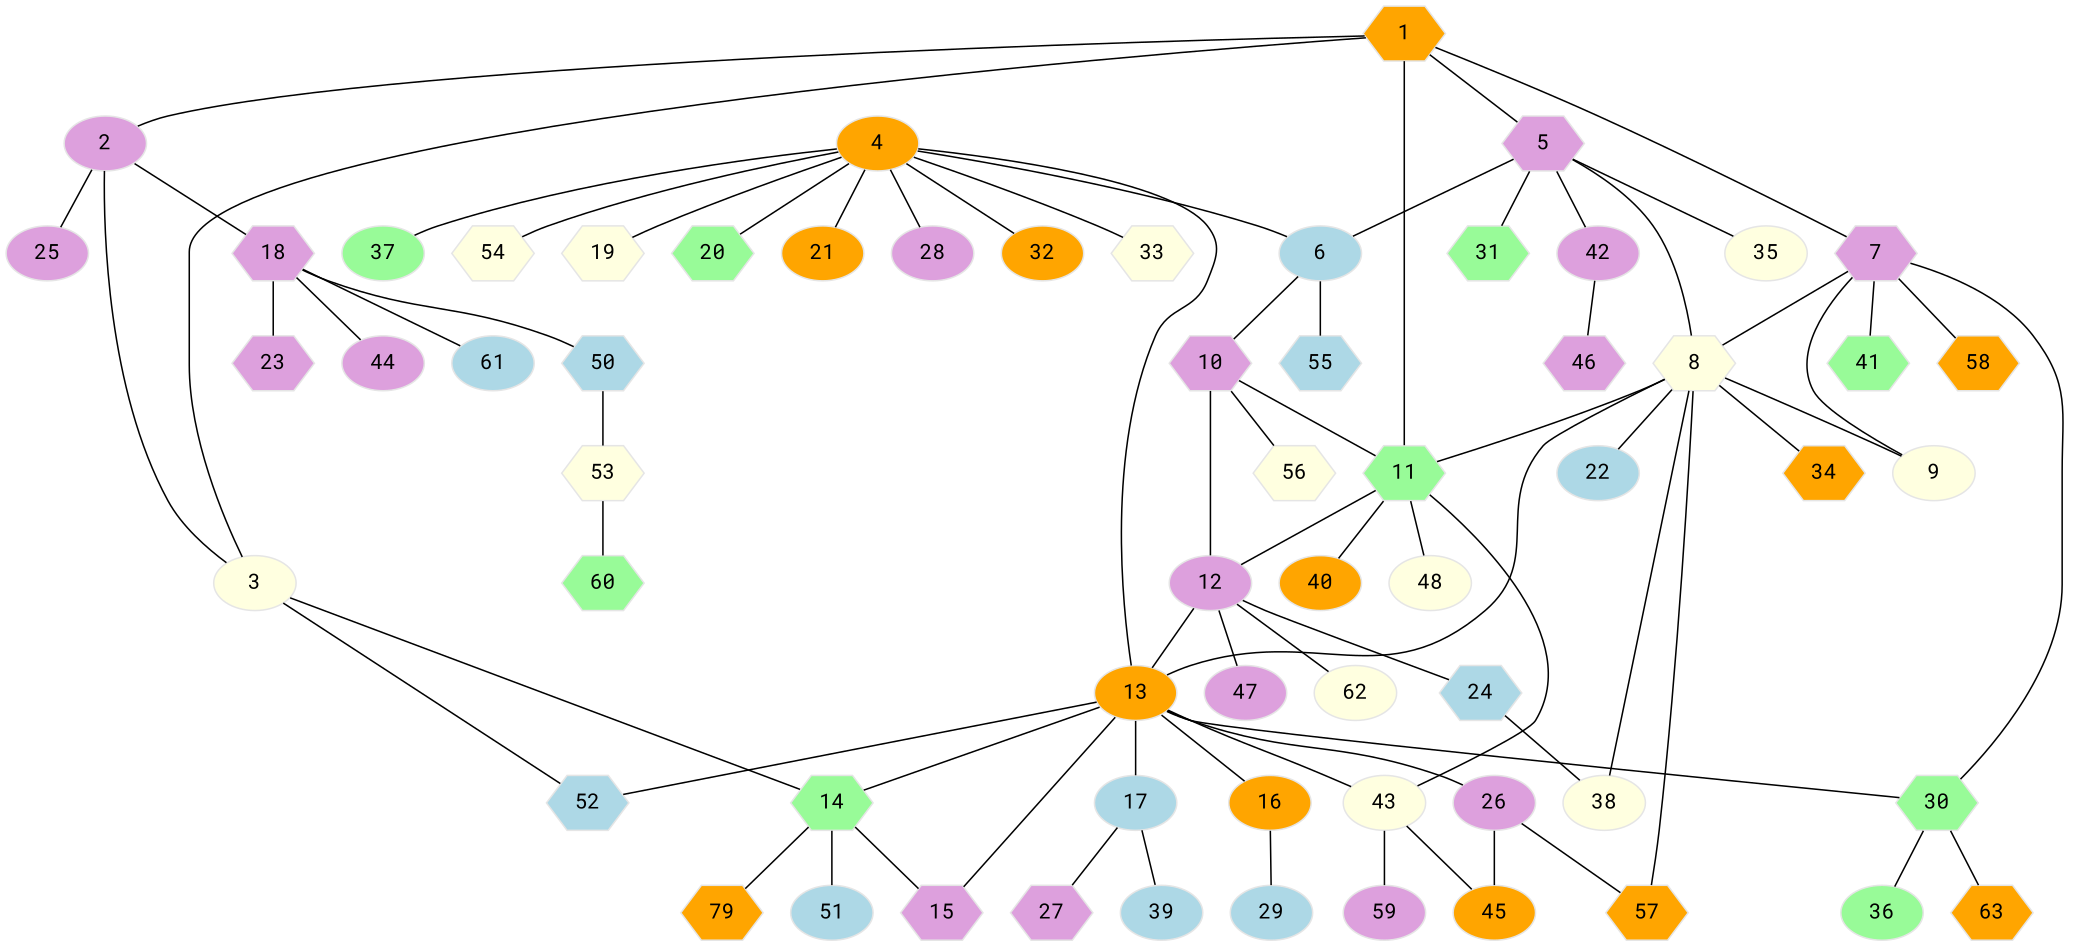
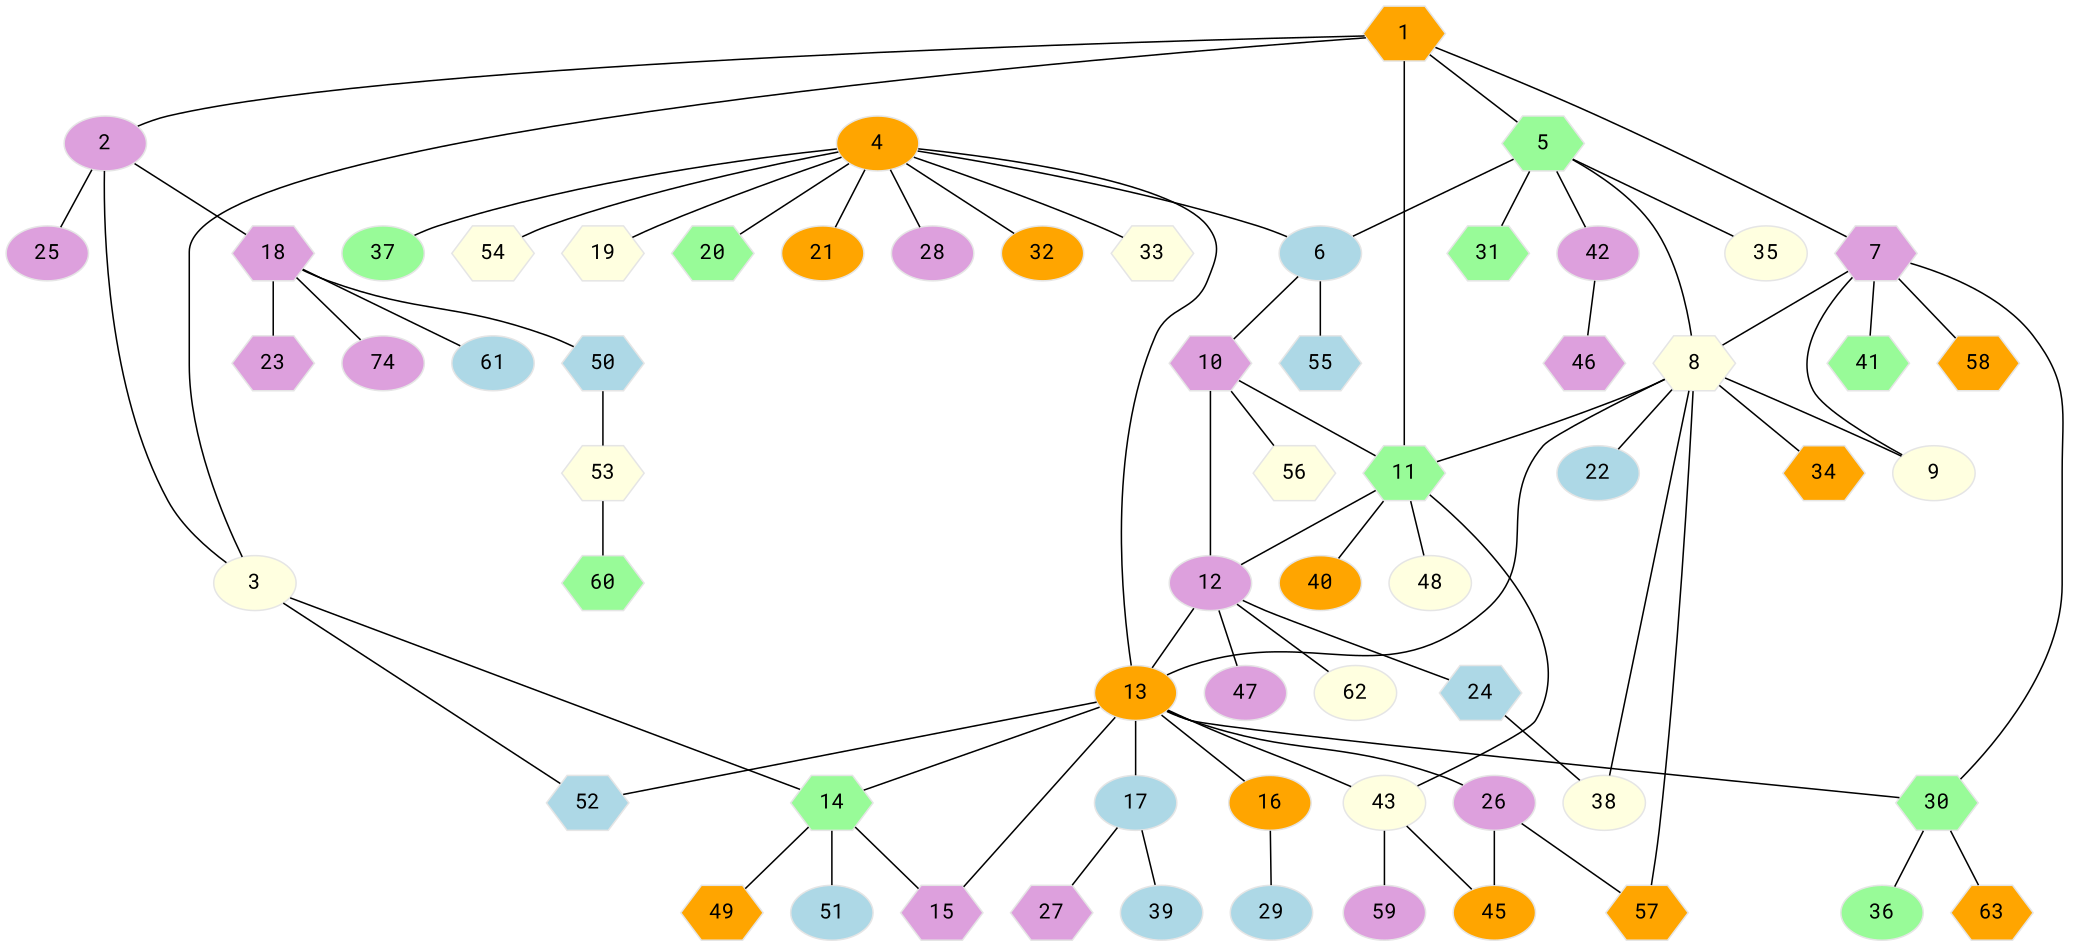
node "5": fillcolor plum -> palegreen
node "44": label "44" -> "74"
node "79": label "79" -> "49"
